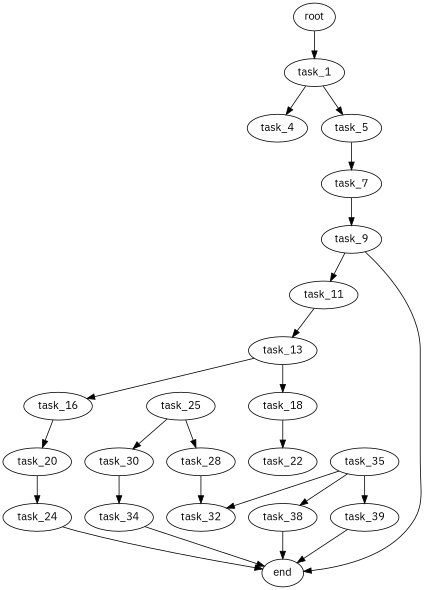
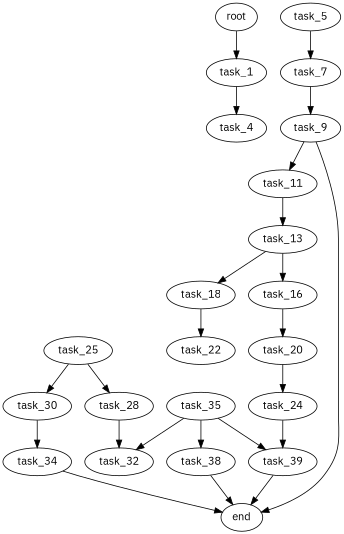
edge "task_1" -> "task_5": removed
edge "task_24" -> "end": now "task_24" -> "task_39"
